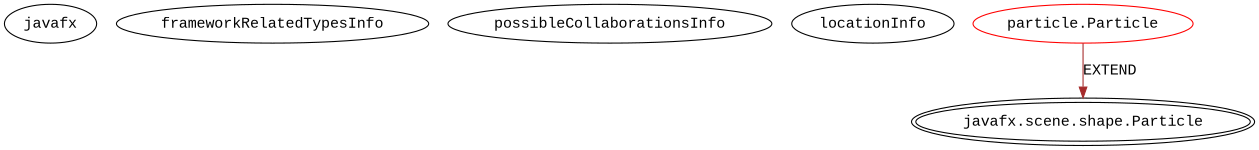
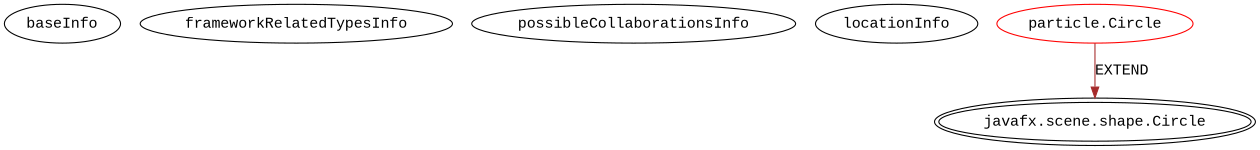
node "javafx": label "javafx" -> "baseInfo"
node "particle.Particle": label "particle.Particle" -> "particle.Circle"
node "javafx.scene.shape.Particle": label "javafx.scene.shape.Particle" -> "javafx.scene.shape.Circle"
